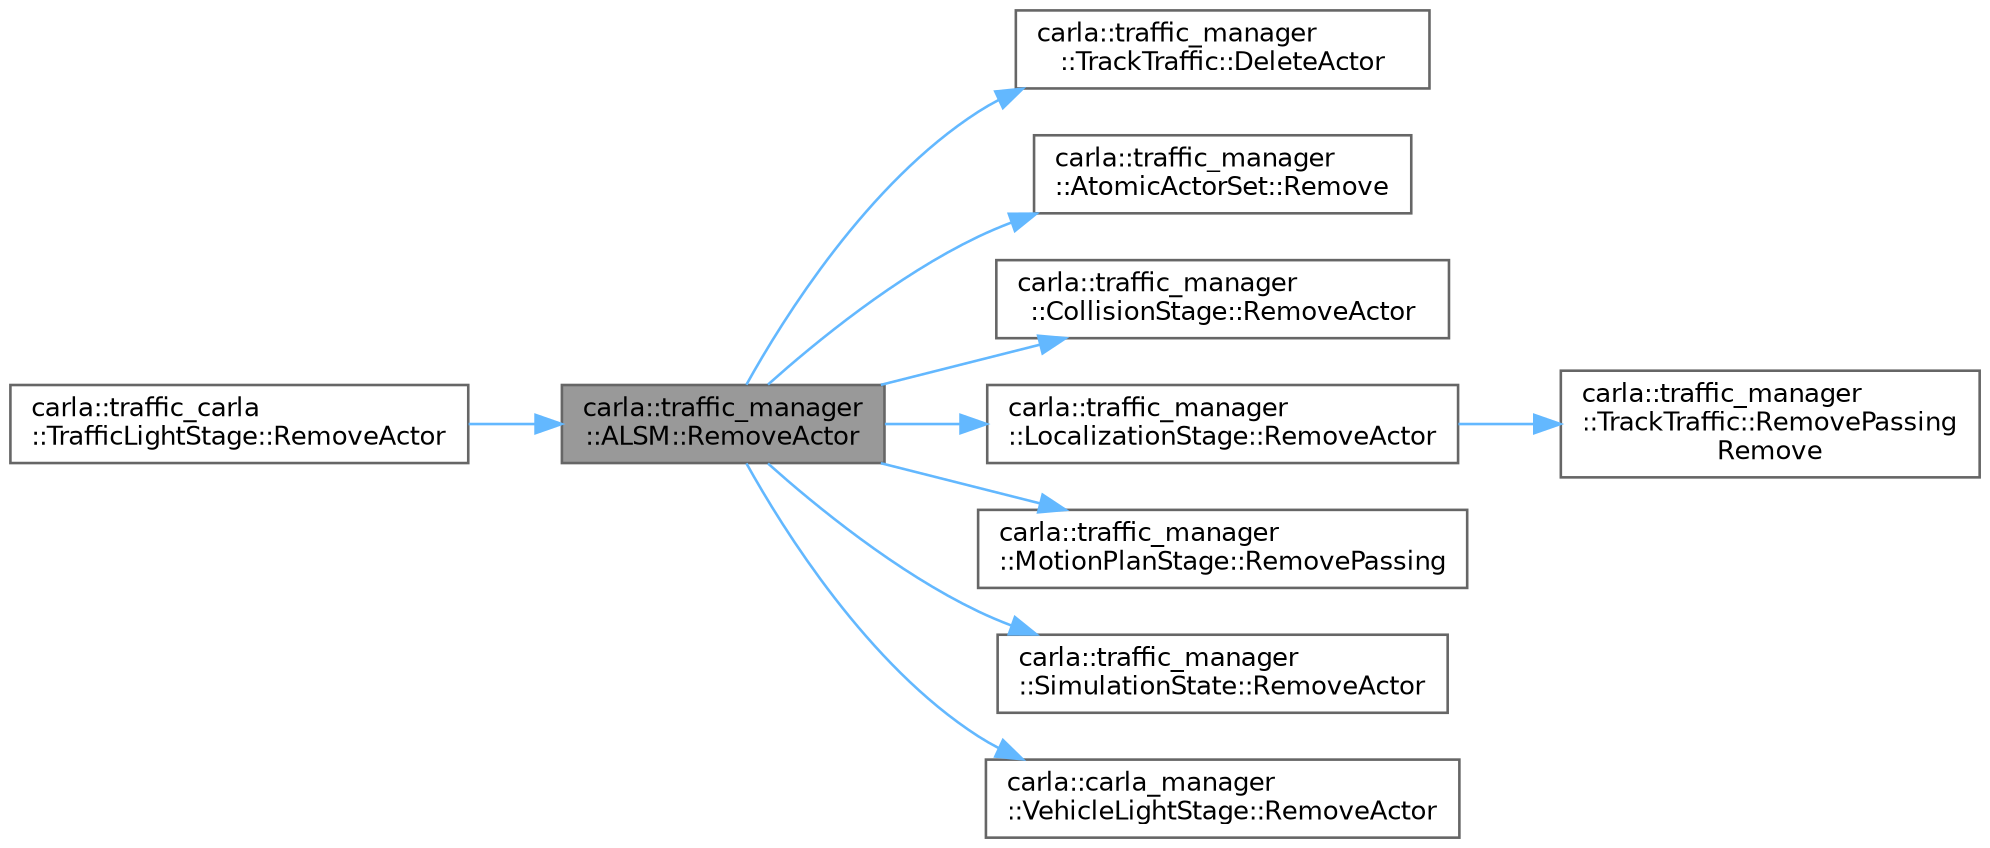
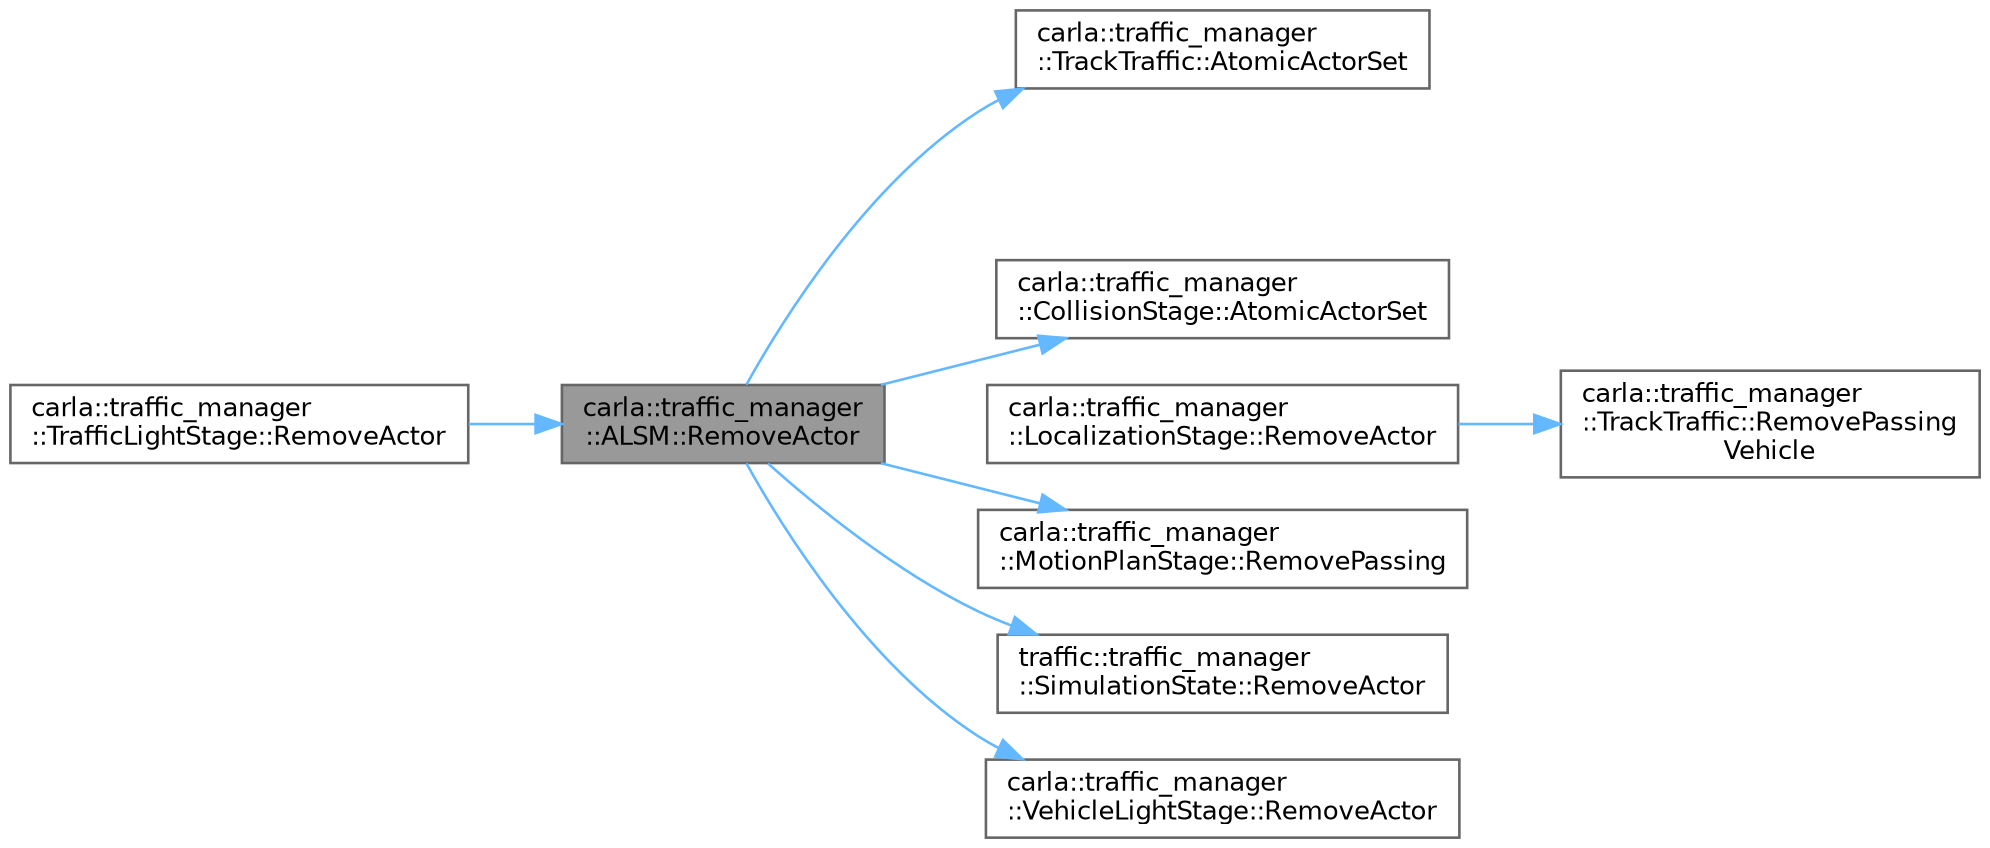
node "carla::traffic_manager ::TrackTraffic::DeleteActor": label "carla::traffic_manager ::TrackTraffic::DeleteActor" -> "carla::traffic_manager ::TrackTraffic::AtomicActorSet"
node "carla::traffic_manager ::AtomicActorSet::Remove": removed
node "carla::traffic_manager ::CollisionStage::RemoveActor": label "carla::traffic_manager ::CollisionStage::RemoveActor" -> "carla::traffic_manager ::CollisionStage::AtomicActorSet"
node "carla::traffic_carla ::TrafficLightStage::RemoveActor": label "carla::traffic_carla ::TrafficLightStage::RemoveActor" -> "carla::traffic_manager ::TrafficLightStage::RemoveActor"
edge "carla::traffic_manager ::ALSM::RemoveActor" -> "carla::traffic_manager ::LocalizationStage::RemoveActor": removed
node "carla::traffic_manager ::TrackTraffic::RemovePassing Remove": label "carla::traffic_manager ::TrackTraffic::RemovePassing Remove" -> "carla::traffic_manager ::TrackTraffic::RemovePassing Vehicle"
node "carla::traffic_manager ::SimulationState::RemoveActor": label "carla::traffic_manager ::SimulationState::RemoveActor" -> "traffic::traffic_manager ::SimulationState::RemoveActor"
node "carla::carla_manager ::VehicleLightStage::RemoveActor": label "carla::carla_manager ::VehicleLightStage::RemoveActor" -> "carla::traffic_manager ::VehicleLightStage::RemoveActor"
